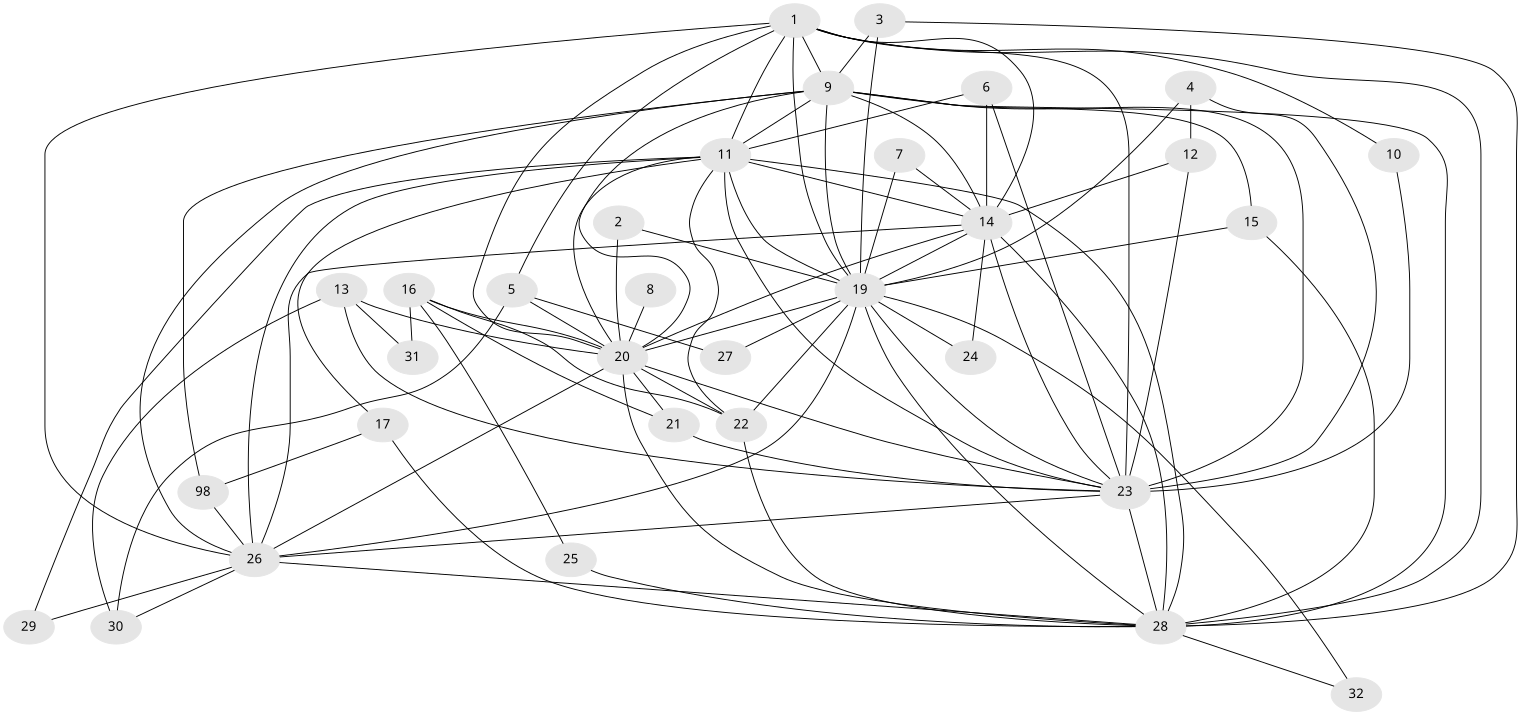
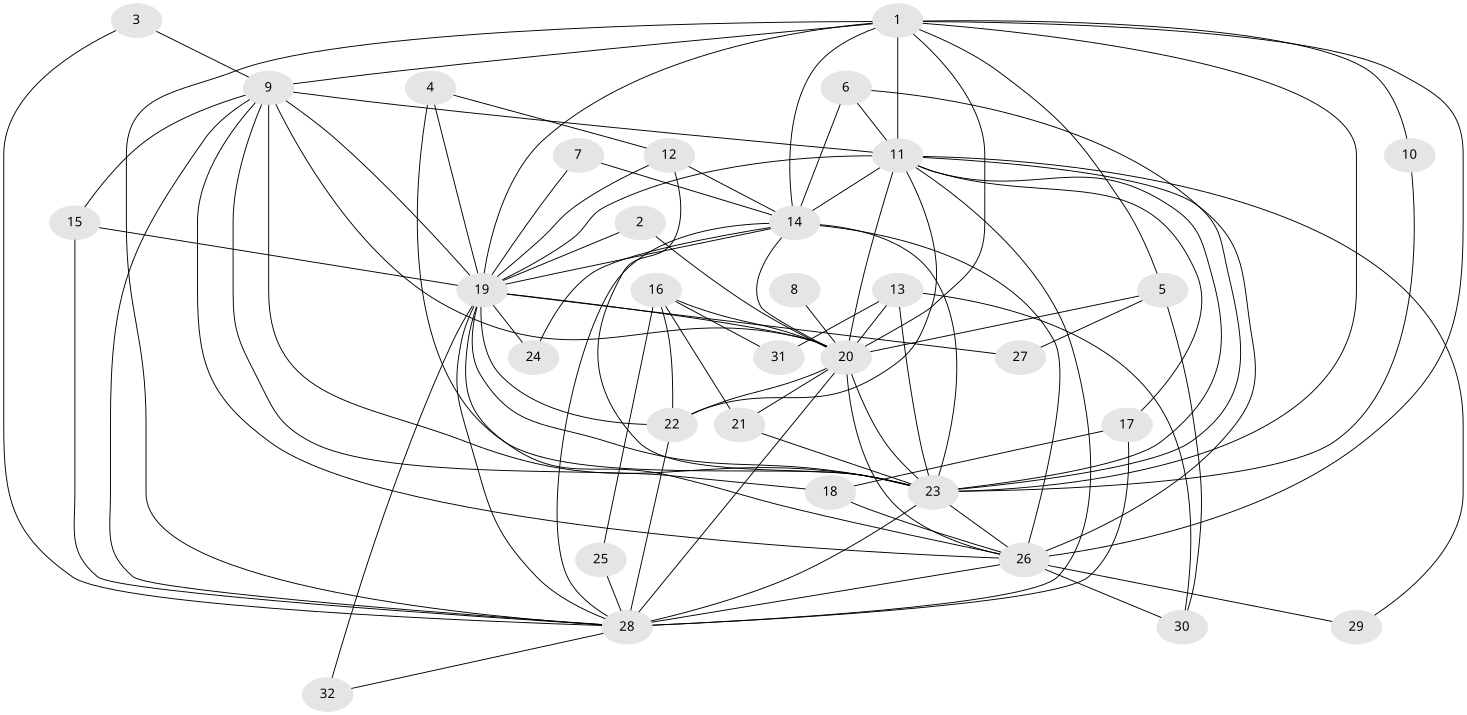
edge "9" -- "14": removed
edge "3" -- "19": now "12" -- "19"
node "98": label "98" -> "18"
